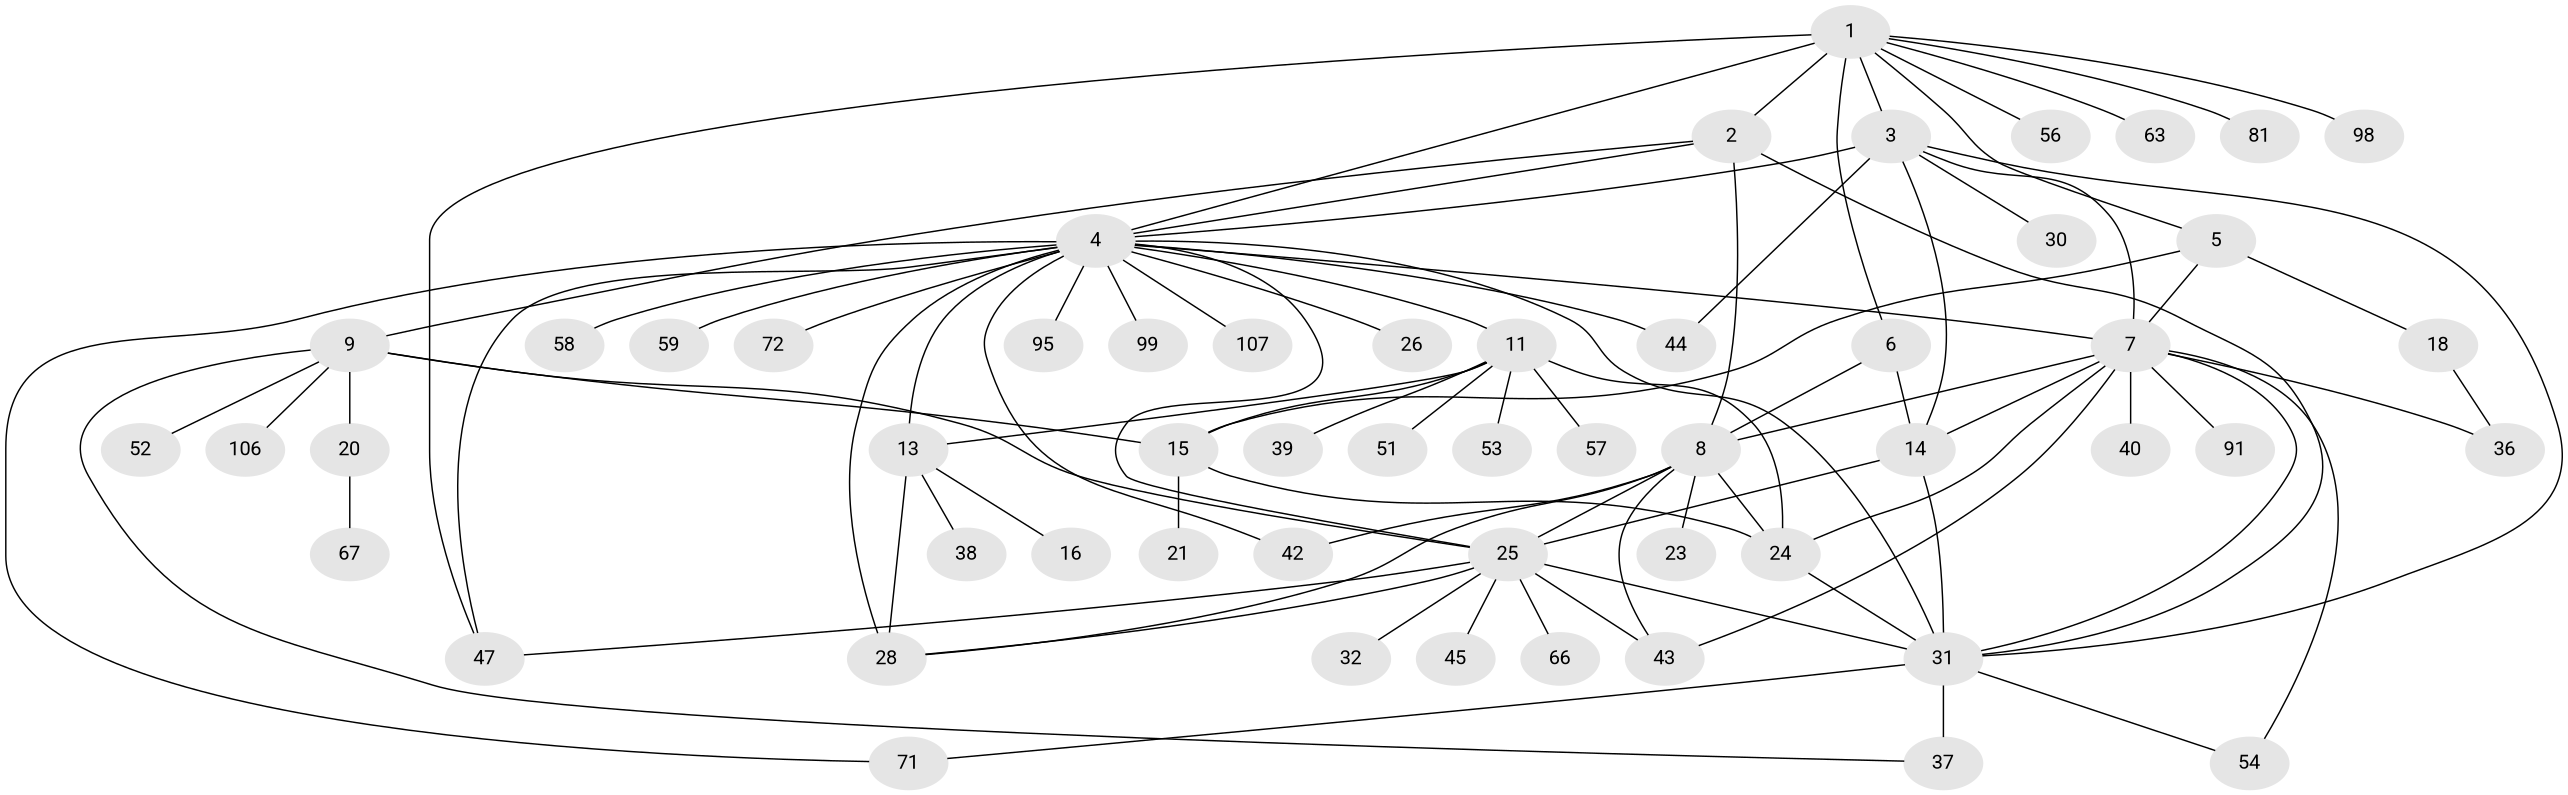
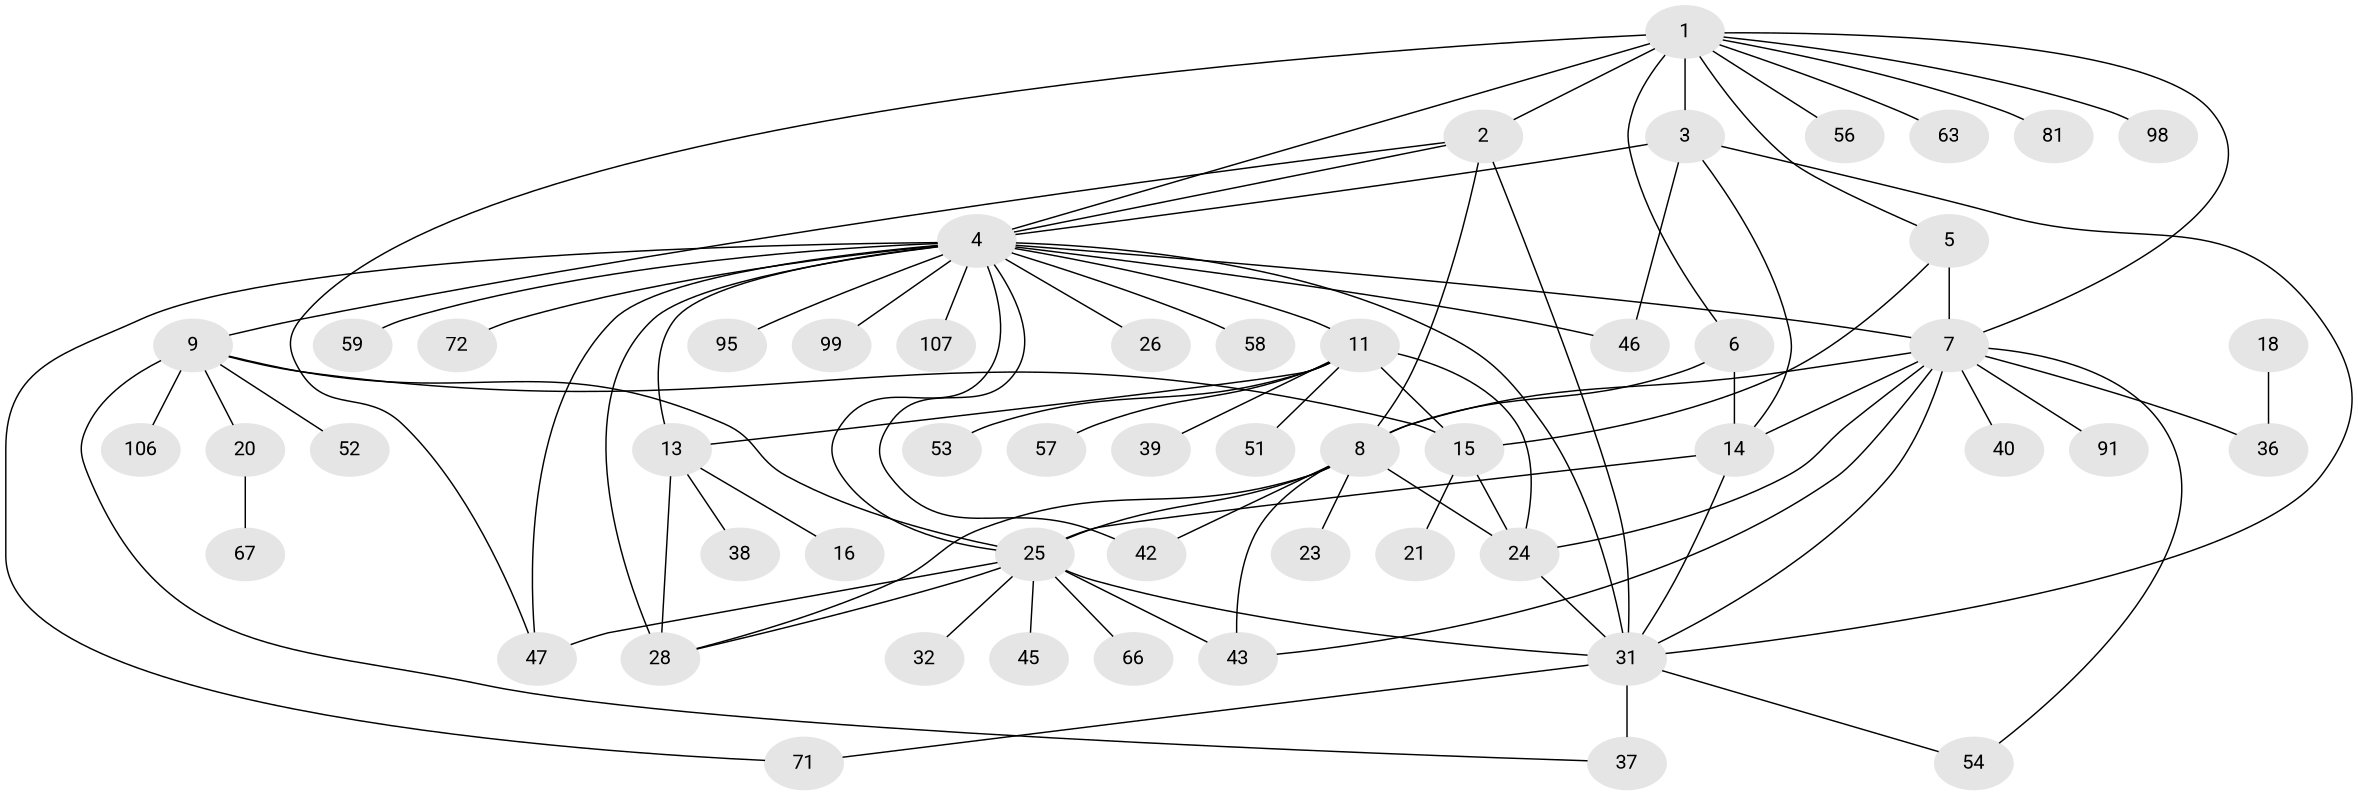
edge "3" -- "7": now "1" -- "7"
node "30": removed
edge "5" -- "18": removed
node "44": label "44" -> "46"
